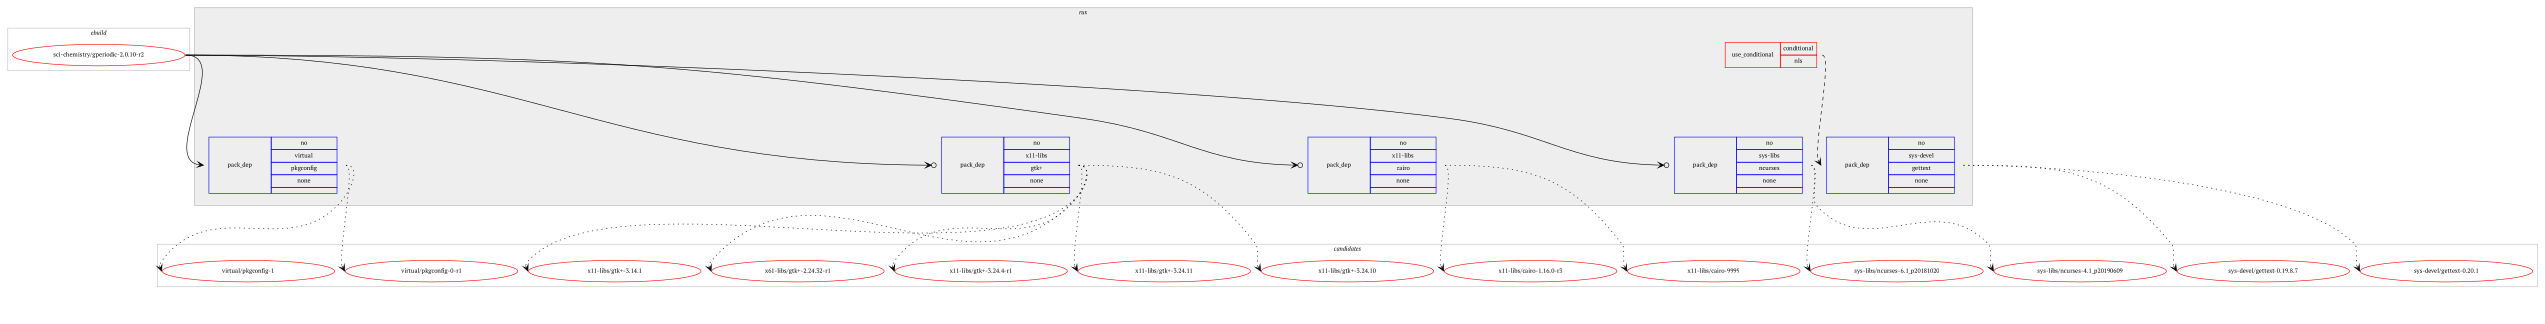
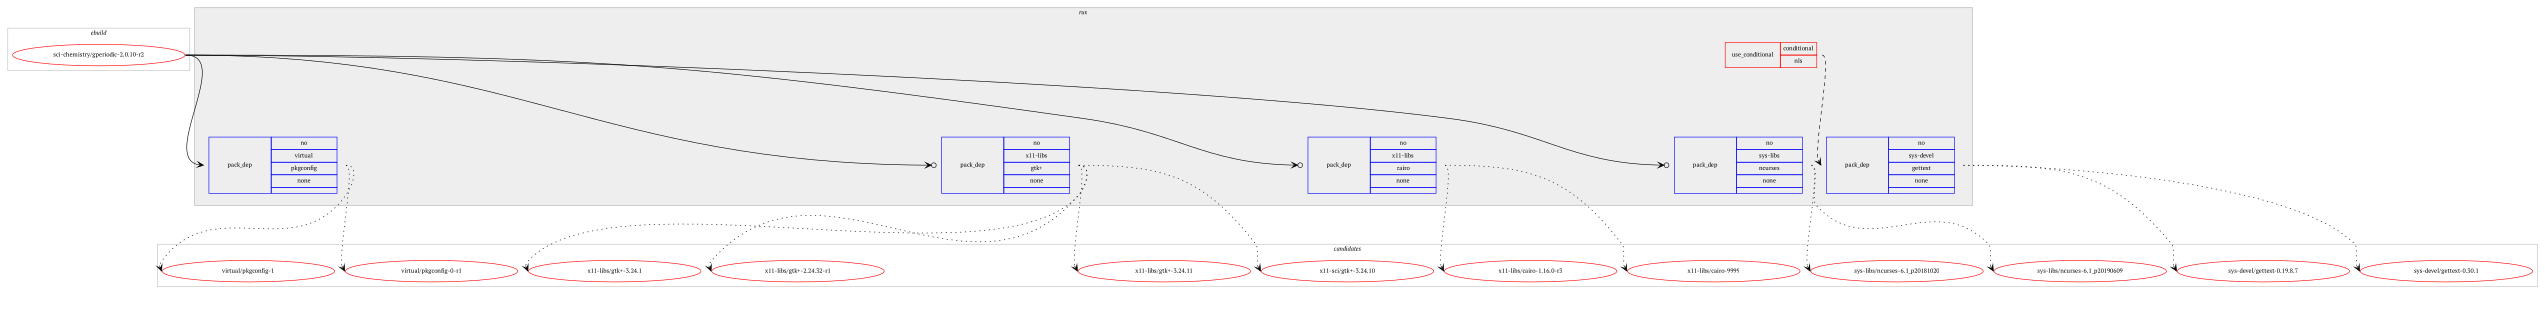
node "x11-libs/gtk+-3.14.1": label "x11-libs/gtk+-3.14.1" -> "x11-libs/gtk+-3.24.1"
node "x61-libs/gtk+-2.24.32-r1": label "x61-libs/gtk+-2.24.32-r1" -> "x11-libs/gtk+-2.24.32-r1"
node "x11-libs/gtk+-3.24.4-r1": removed
node "x11-libs/gtk+-3.24.10": label "x11-libs/gtk+-3.24.10" -> "x11-sci/gtk+-3.24.10"
node "sys-libs/ncurses-4.1_p20190609": label "sys-libs/ncurses-4.1_p20190609" -> "sys-libs/ncurses-6.1_p20190609"
node "sys-devel/gettext-0.20.1": label "sys-devel/gettext-0.20.1" -> "sys-devel/gettext-0.30.1"
